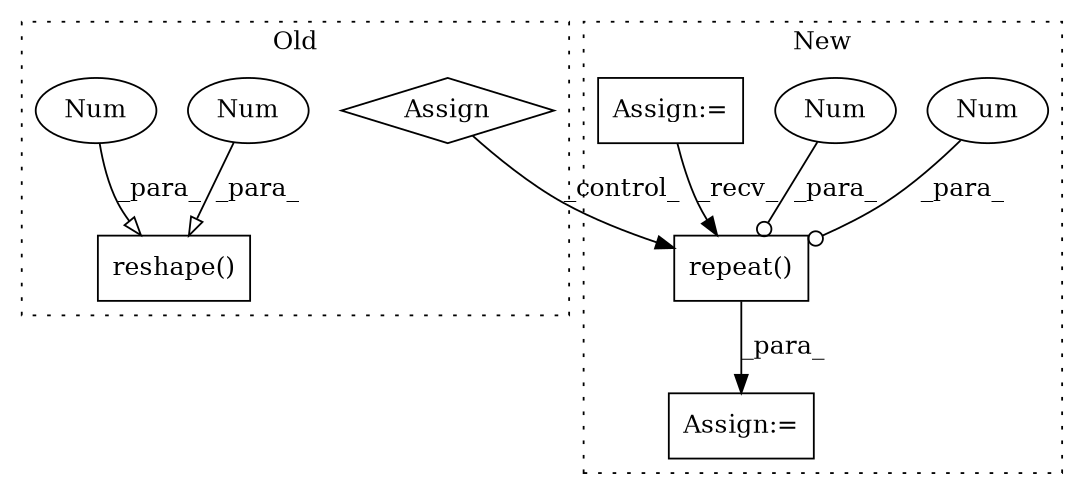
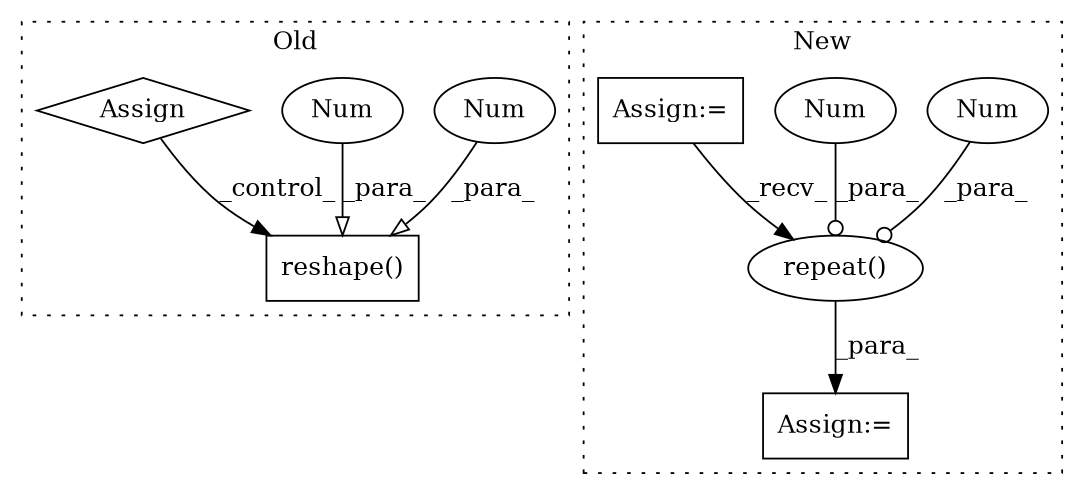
edge "Assign" -> "repeat()": now "Assign" -> "reshape()"
node "repeat()": shape box -> ellipse
